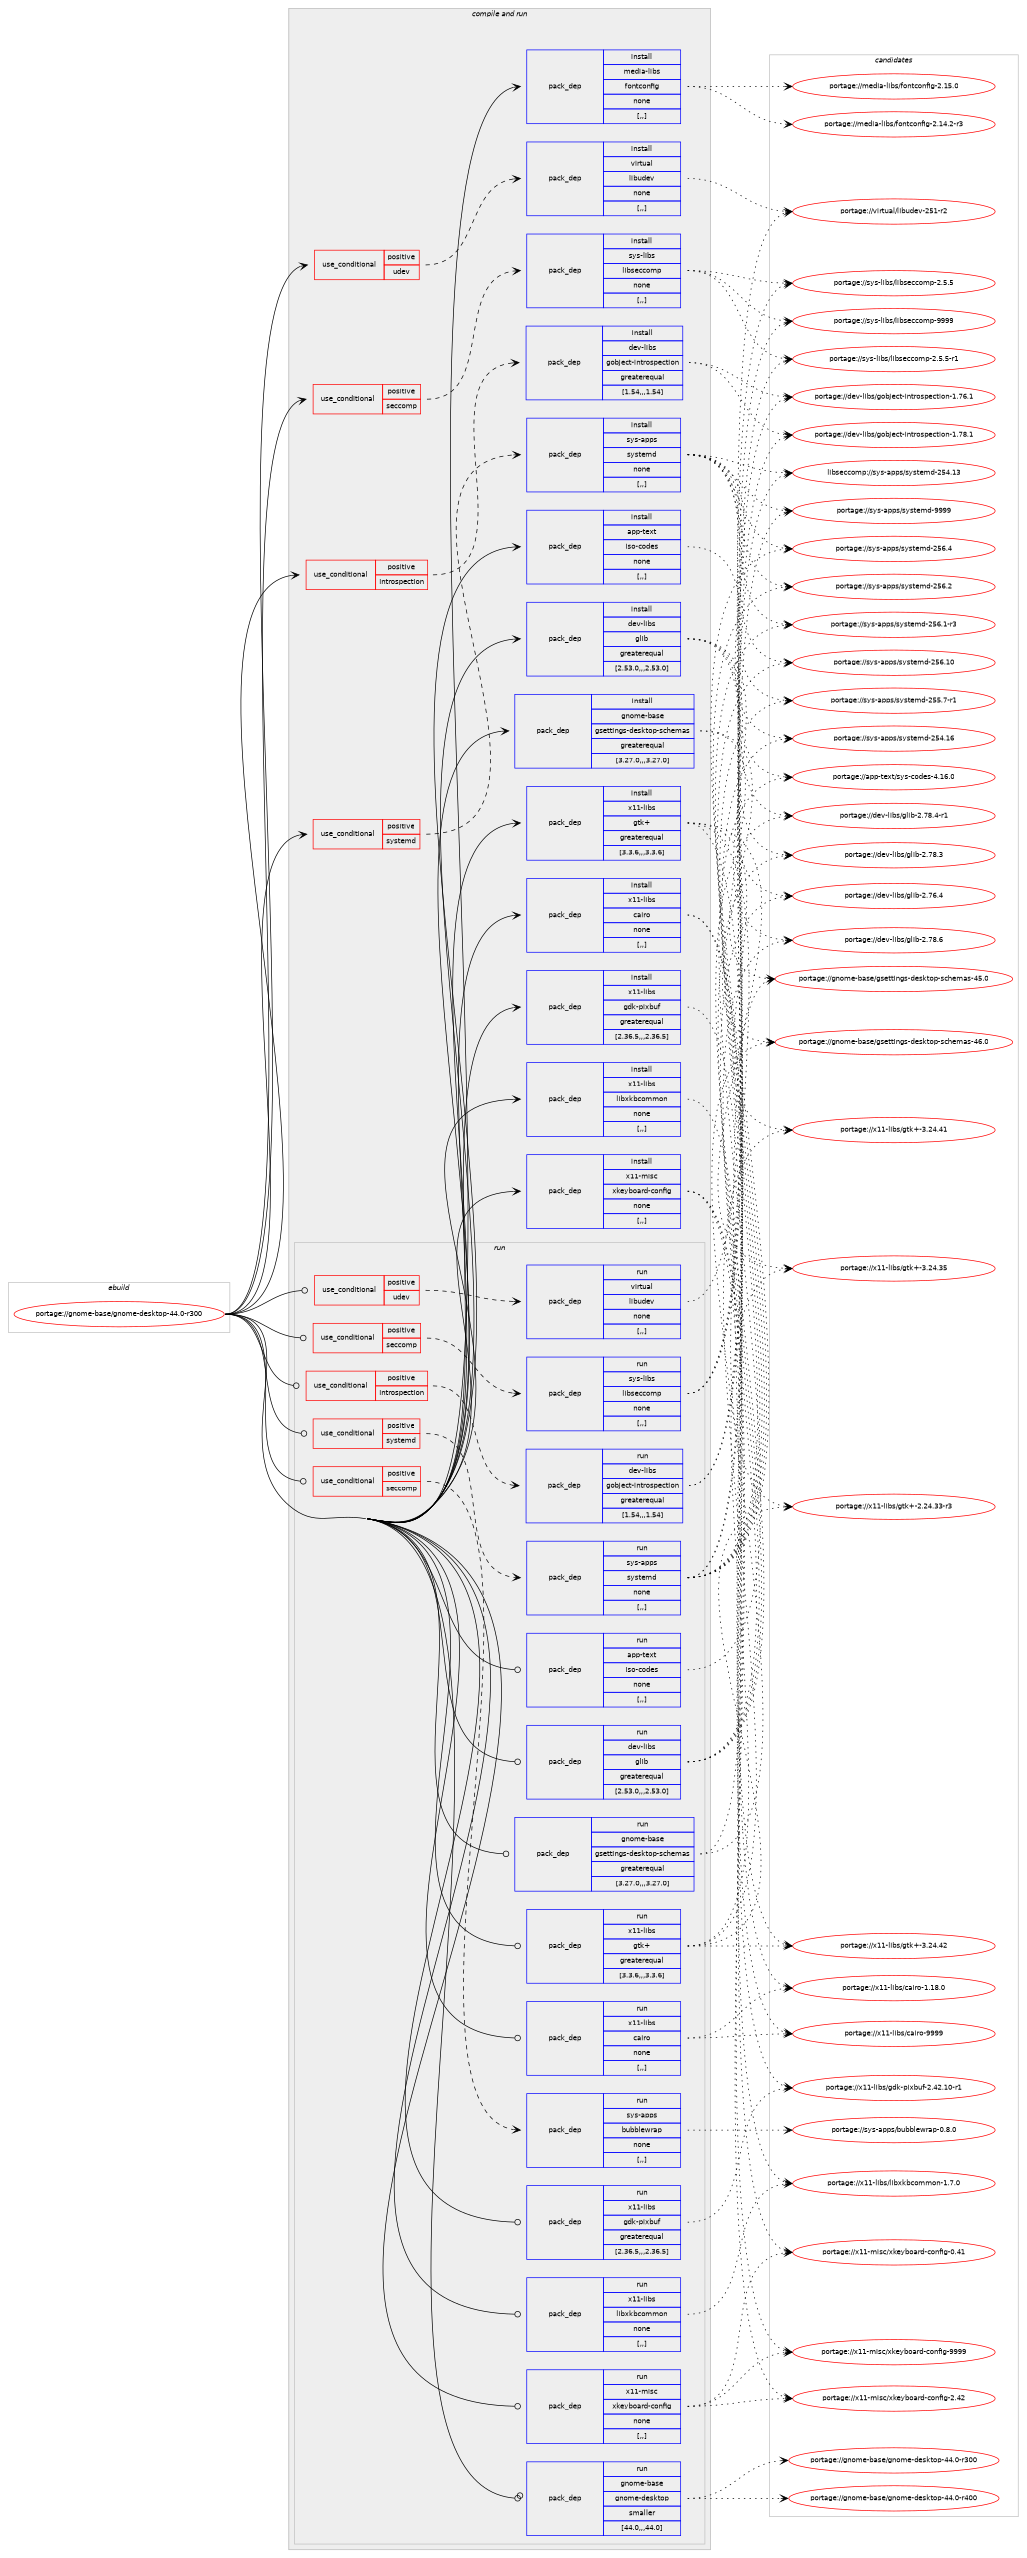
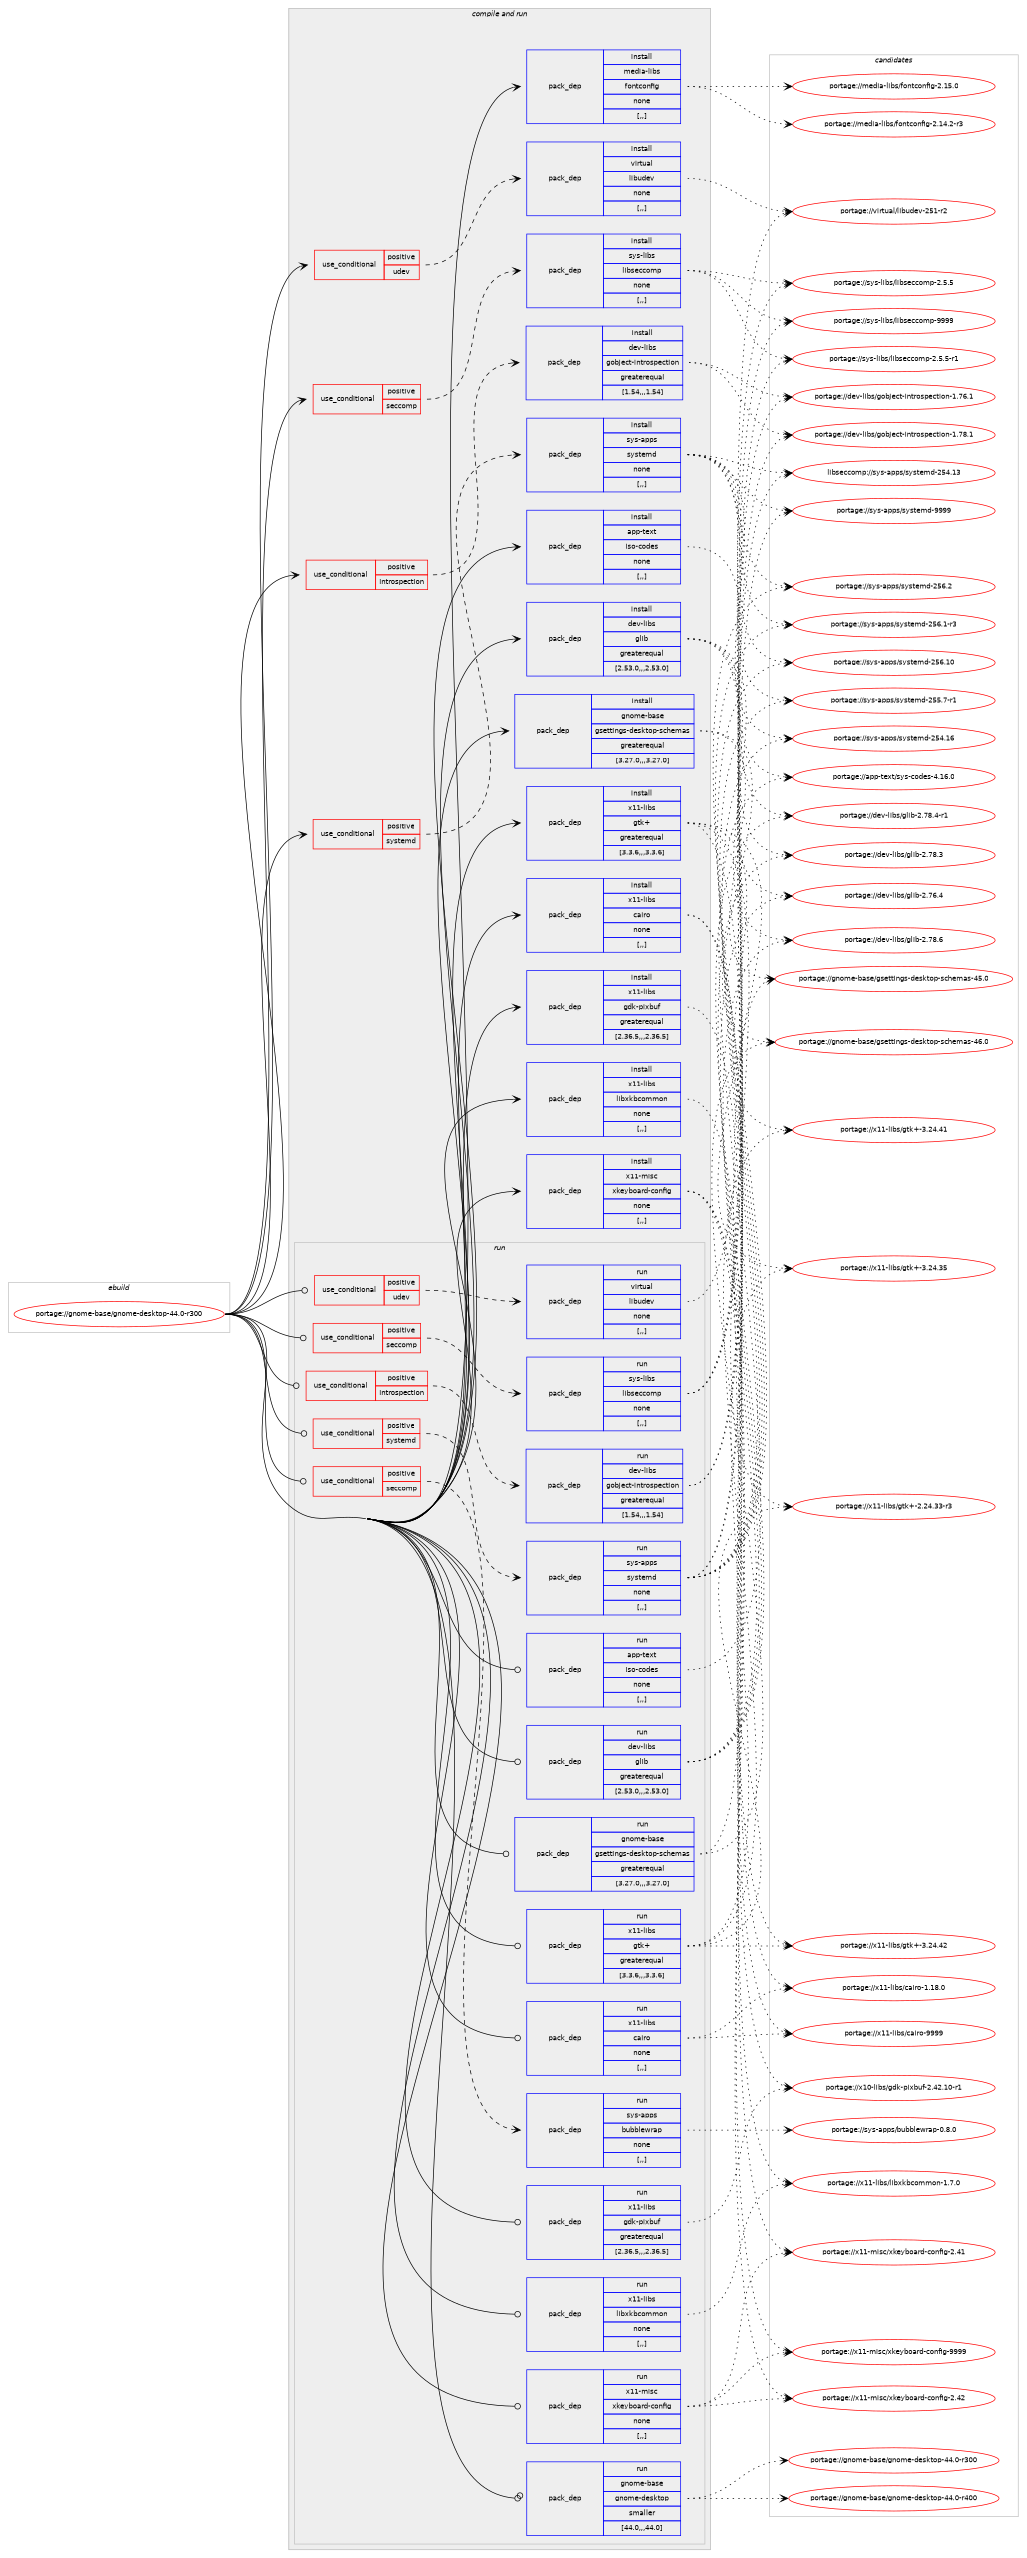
node "portage://sys-apps/systemd-256.4": removed
node "portage://x11-libs/gdk-pixbuf-2.42.10-r1": label "portage://x11-libs/gdk-pixbuf-2.42.10-r1" -> "portage://x10-libs/gdk-pixbuf-2.42.10-r1"
node "portage://x11-misc/xkeyboard-config-0.41": label "portage://x11-misc/xkeyboard-config-0.41" -> "portage://x11-misc/xkeyboard-config-2.41"
